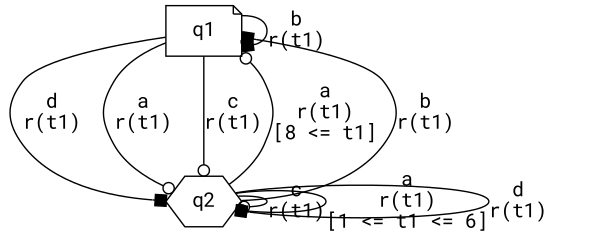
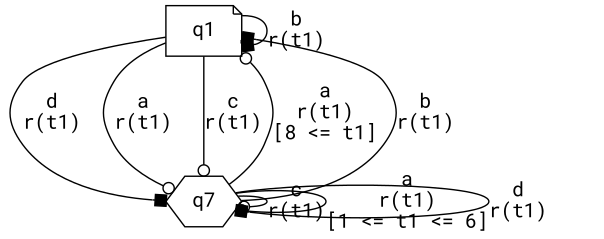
node "q2": label "q2" -> "q7"
